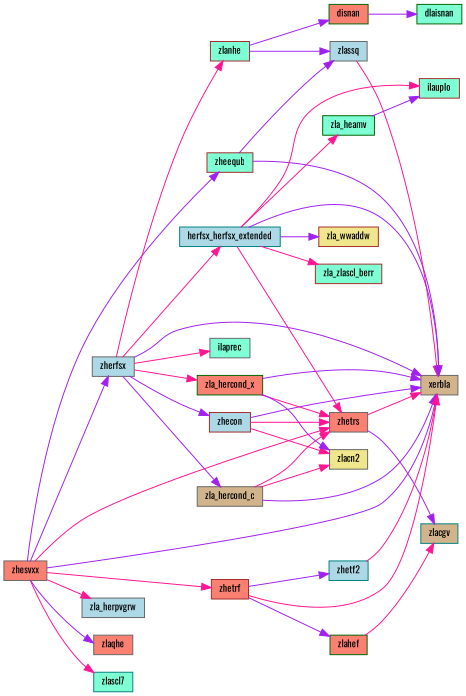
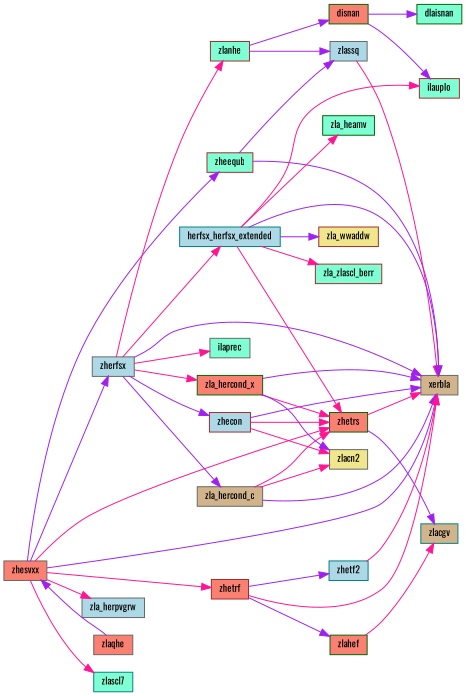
edge "zla_heamv" -> "ilauplo": now "disnan" -> "ilauplo"
node "zhetrs": color gray40 -> darkgreen
edge "zhesvxx" -> "zlaqhe": reversed
